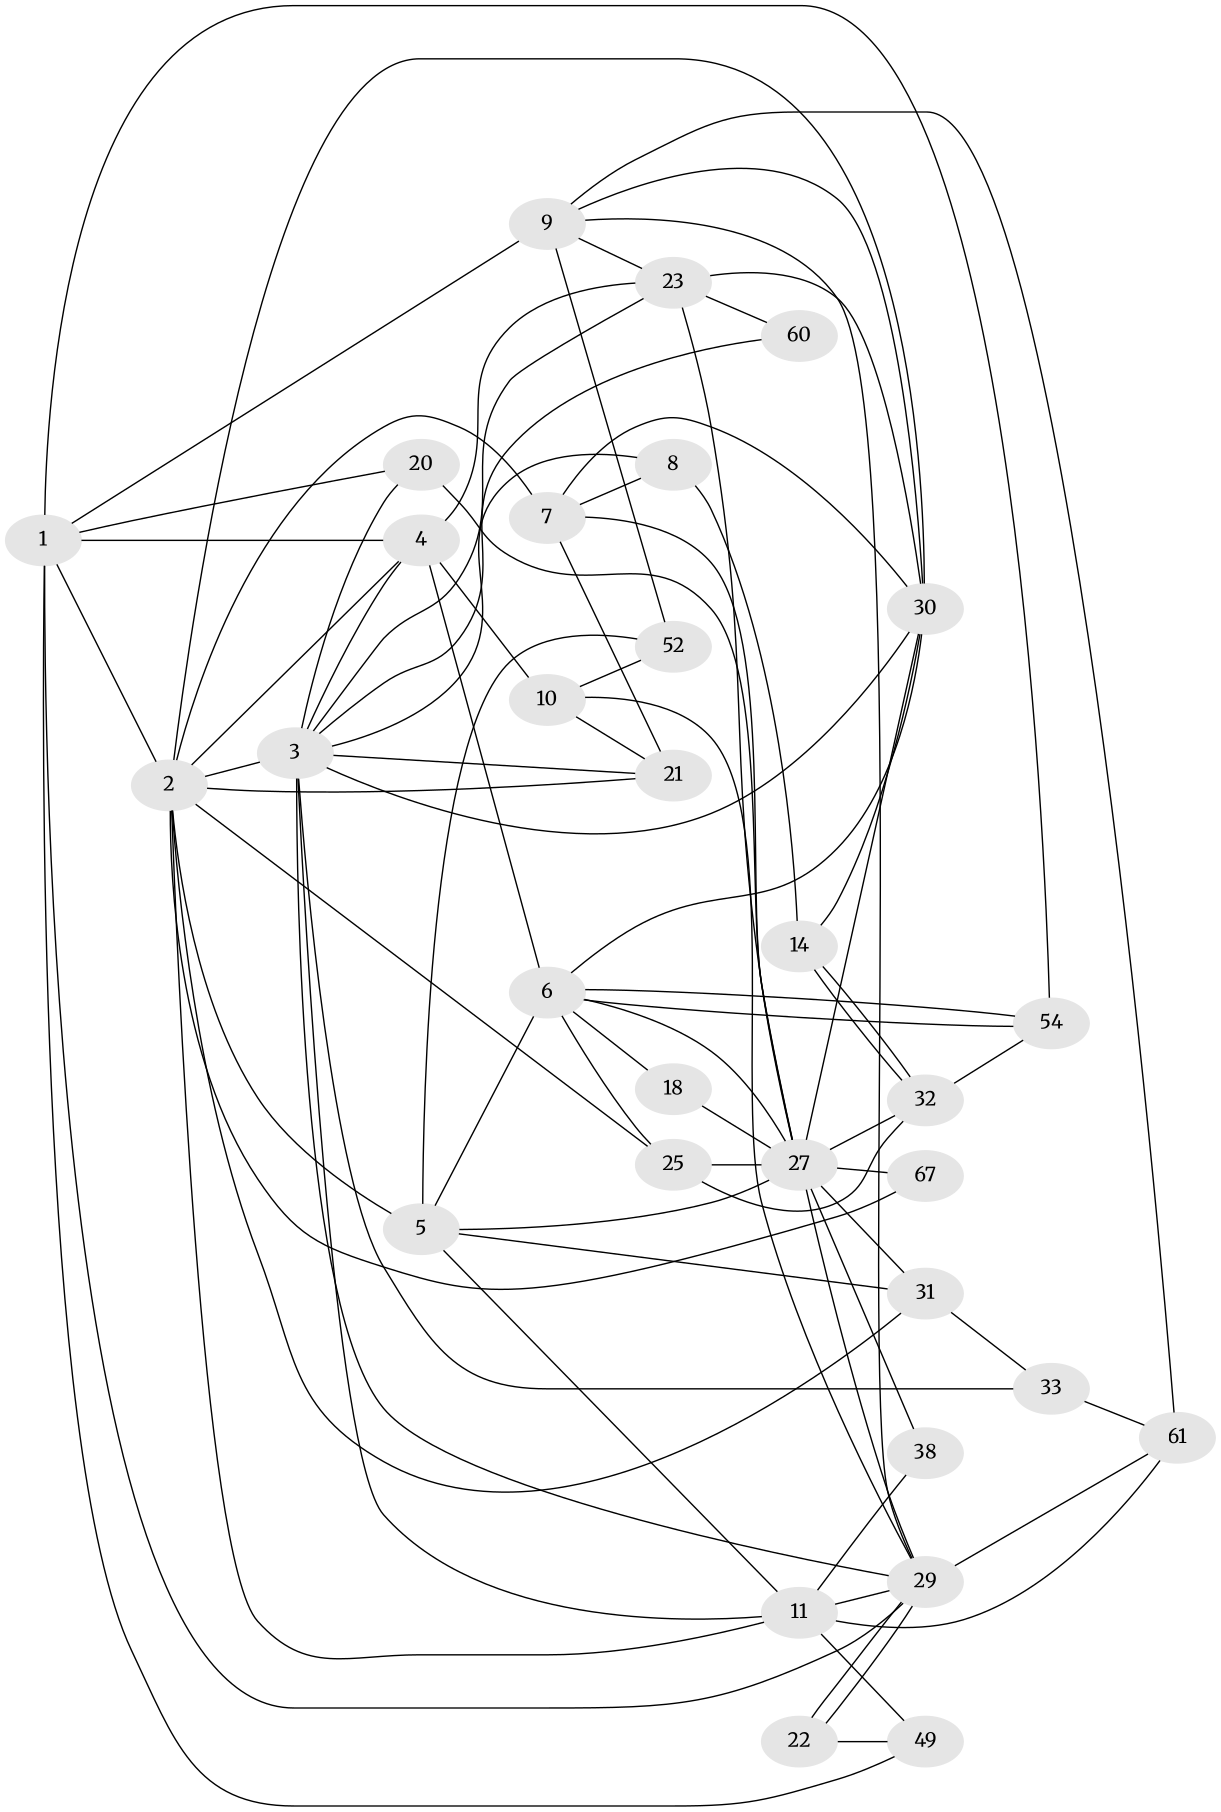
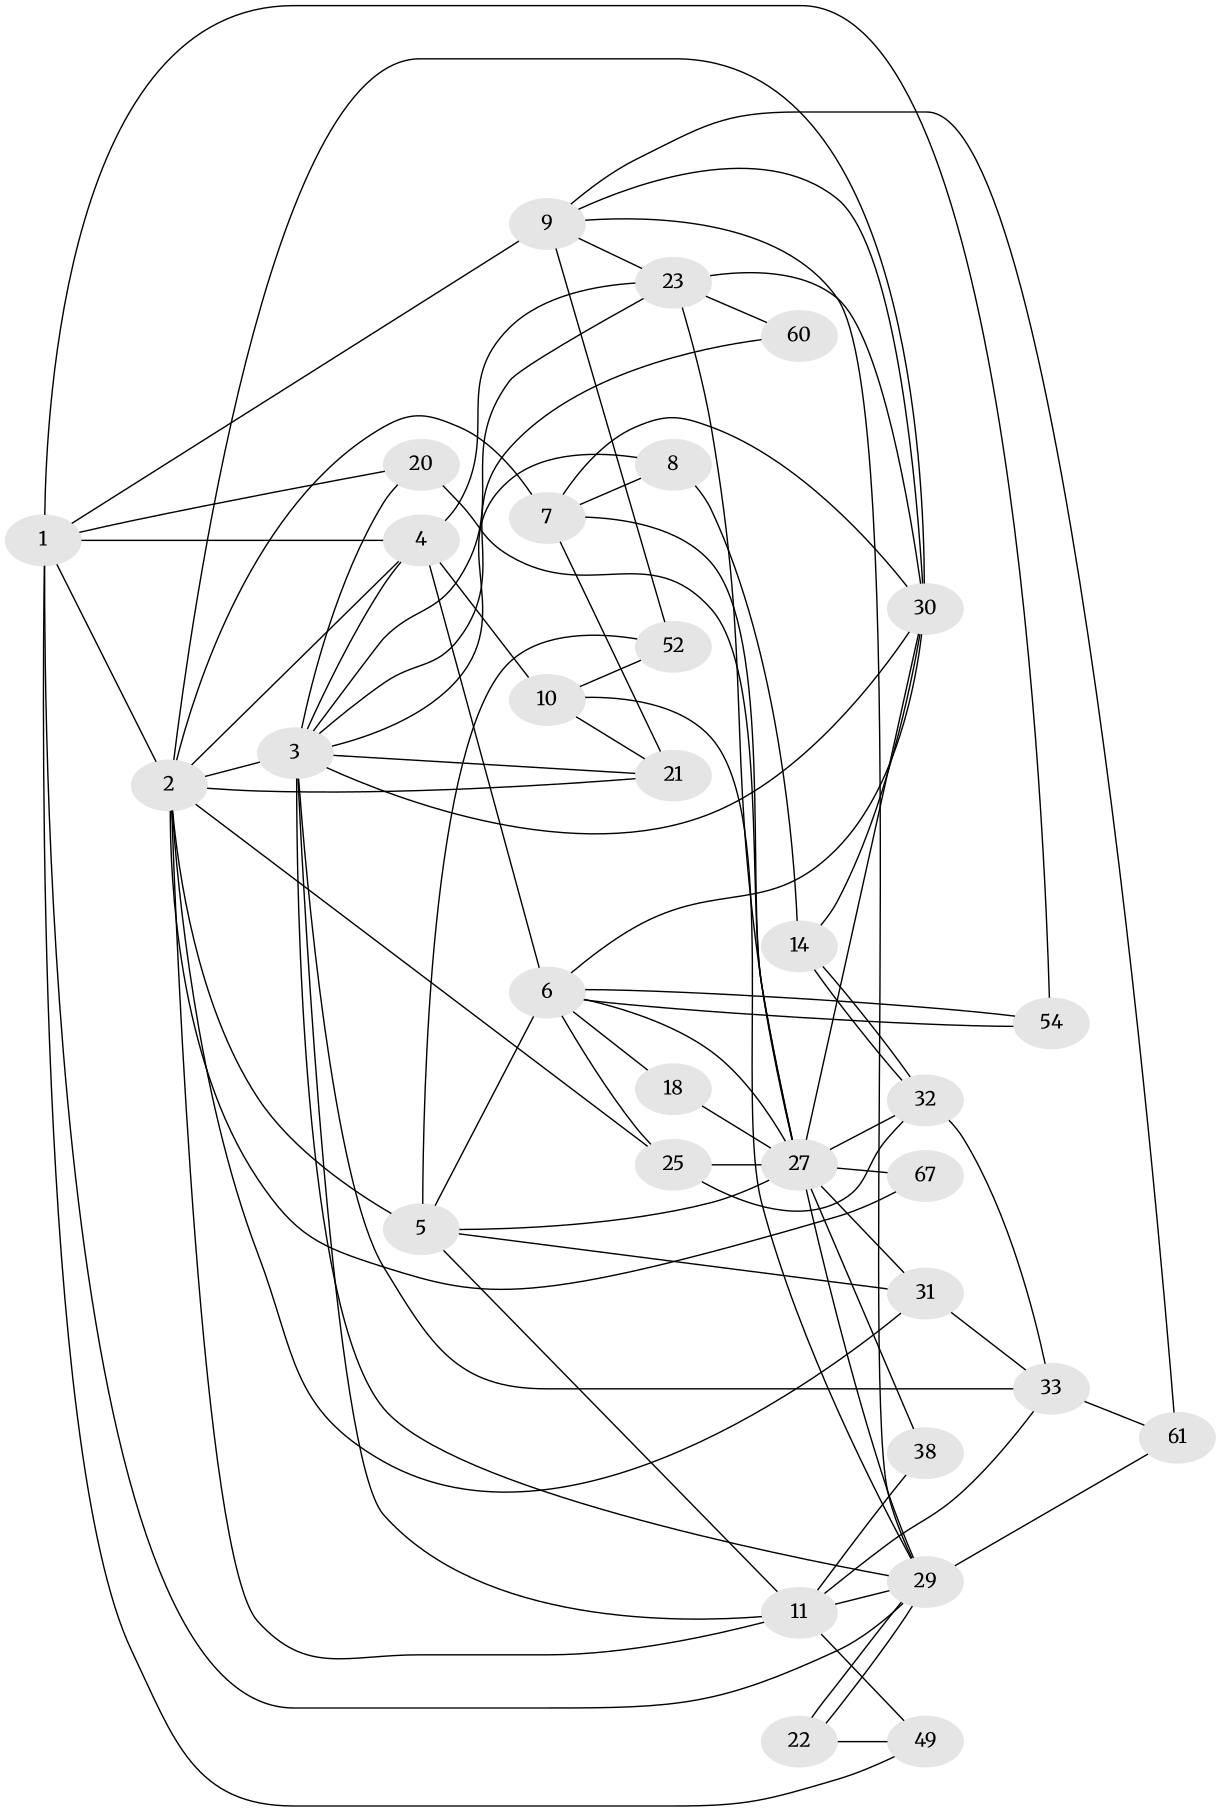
edge "54" -- "32": now "33" -- "32"
edge "61" -- "11": now "33" -- "11"
